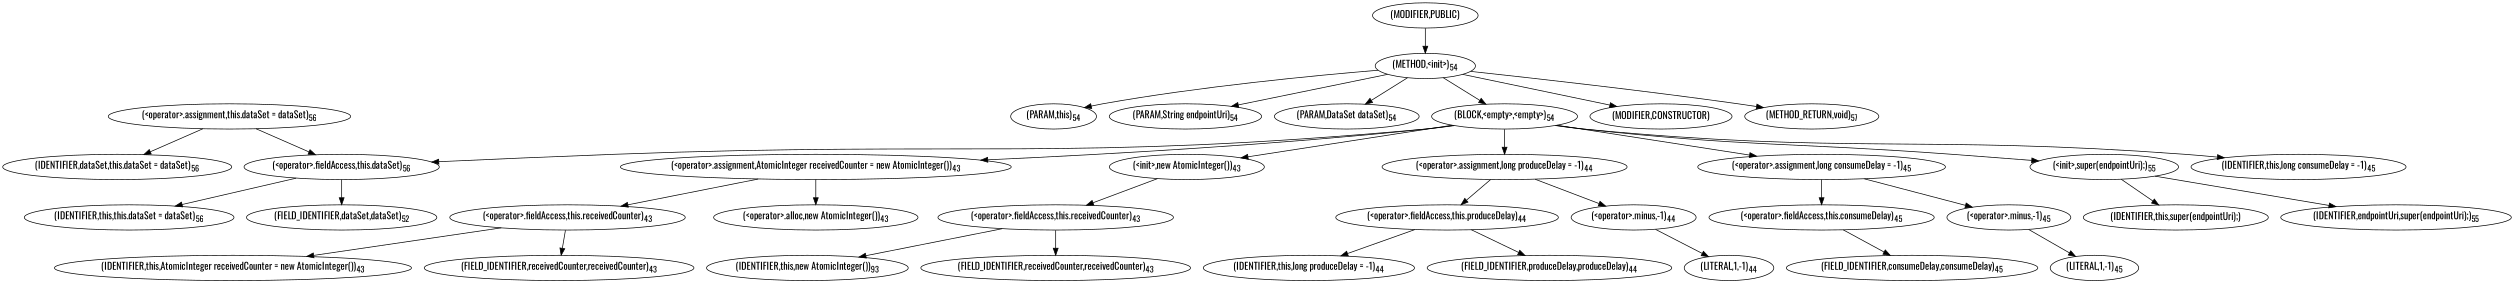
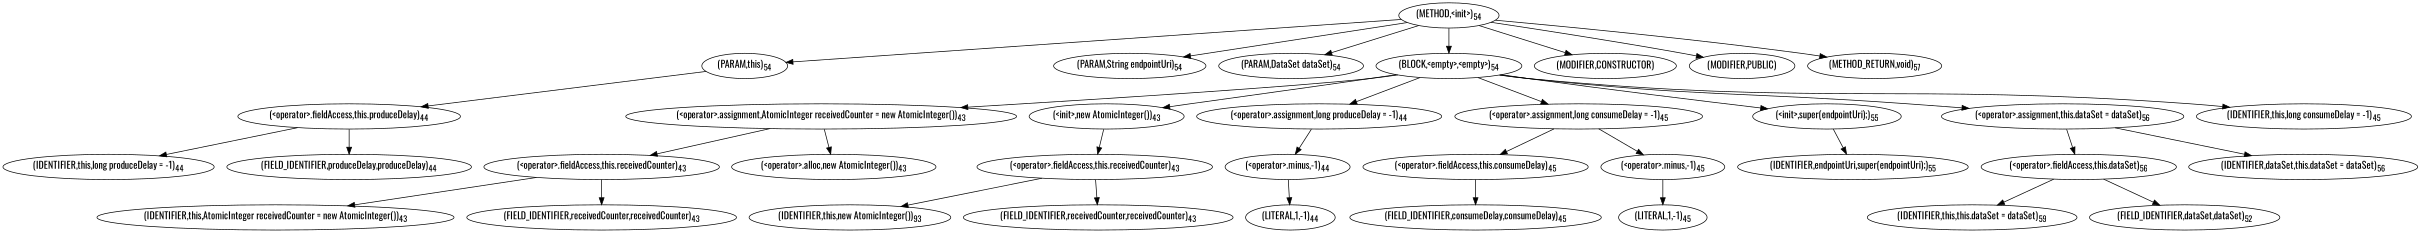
edge "(MODIFIER,PUBLIC)" -> "(METHOD,<init>)": reversed
edge "(BLOCK,<empty>,<empty>)" -> "(<operator>.fieldAccess,this.dataSet)": now "(BLOCK,<empty>,<empty>)" -> "(<operator>.assignment,this.dataSet = dataSet)"
edge "(<operator>.assignment,long produceDelay = -1)" -> "(<operator>.fieldAccess,this.produceDelay)": now "(PARAM,this)" -> "(<operator>.fieldAccess,this.produceDelay)"
node "(IDENTIFIER,this,this.dataSet = dataSet)": text "56" -> "59"
node "(IDENTIFIER,this,super(endpointUri);)": removed
